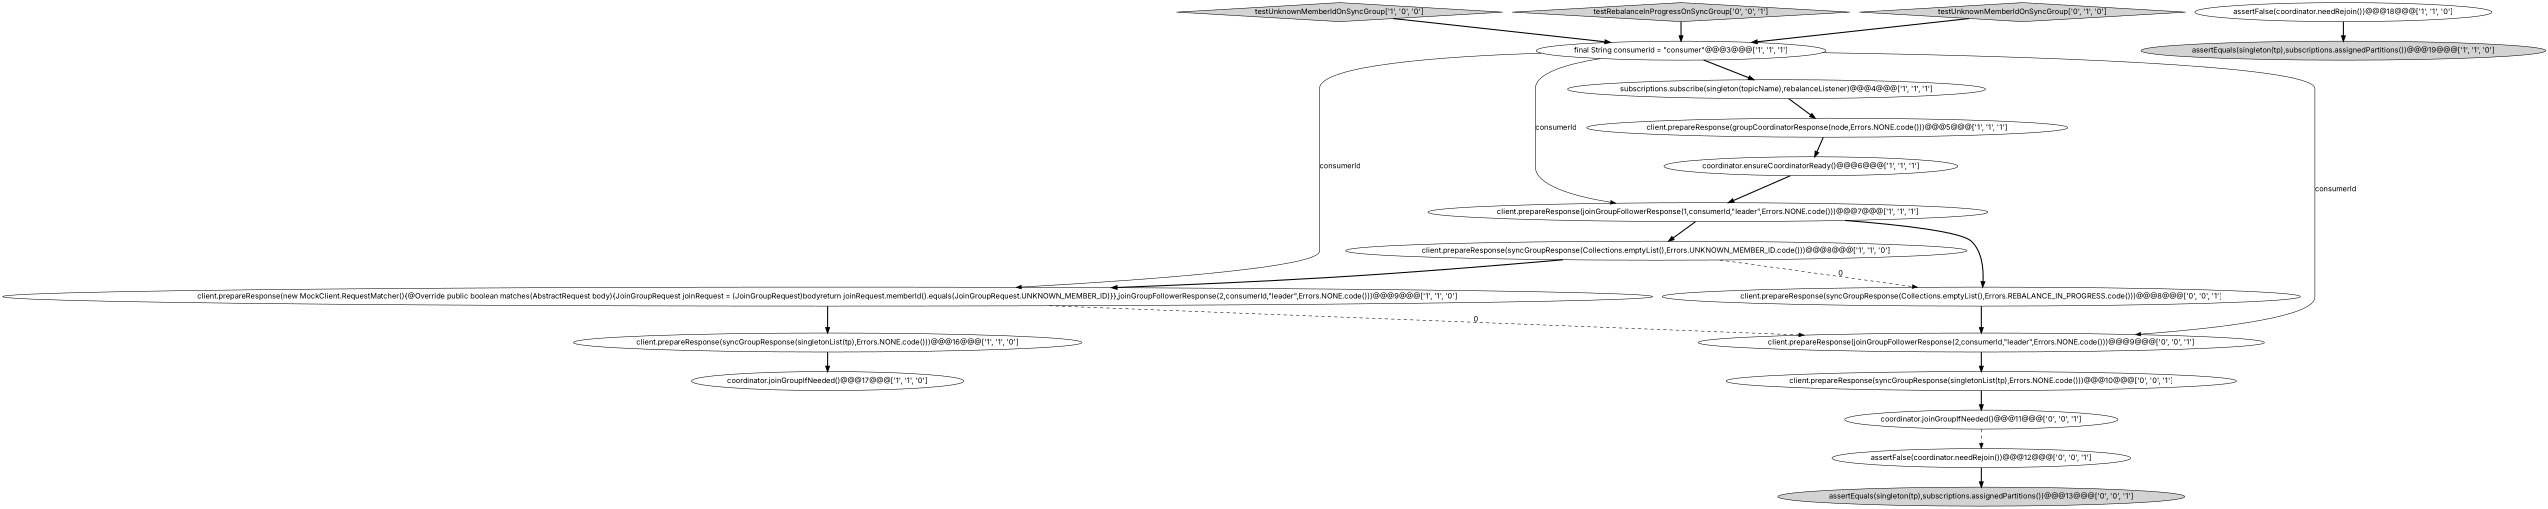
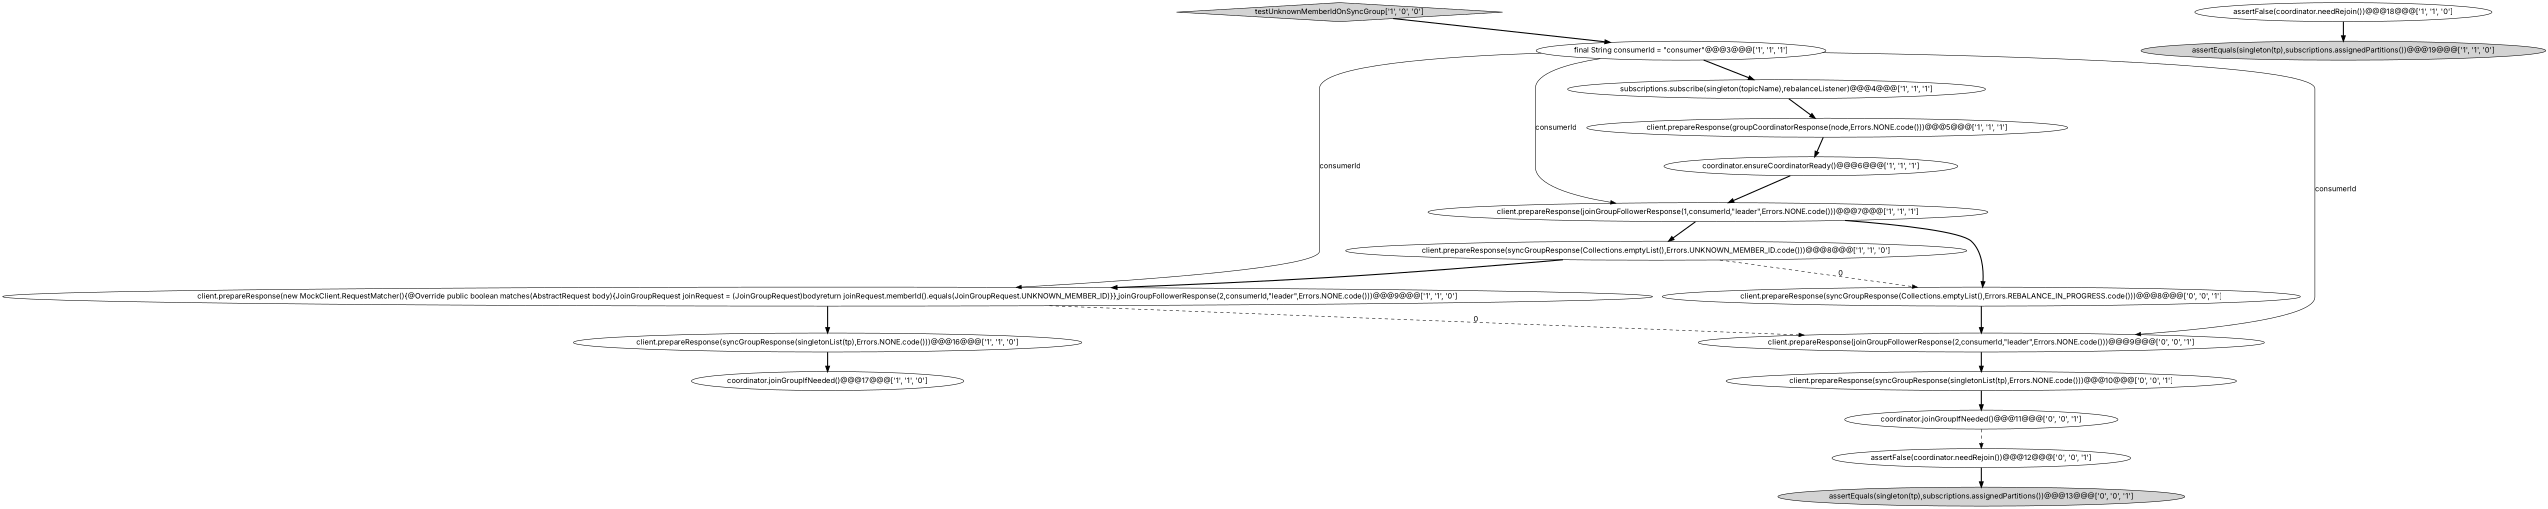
node "testRebalanceInProgressOnSyncGroup['0', '0', '1']": removed
node "testUnknownMemberIdOnSyncGroup['0', '1', '0']": removed
